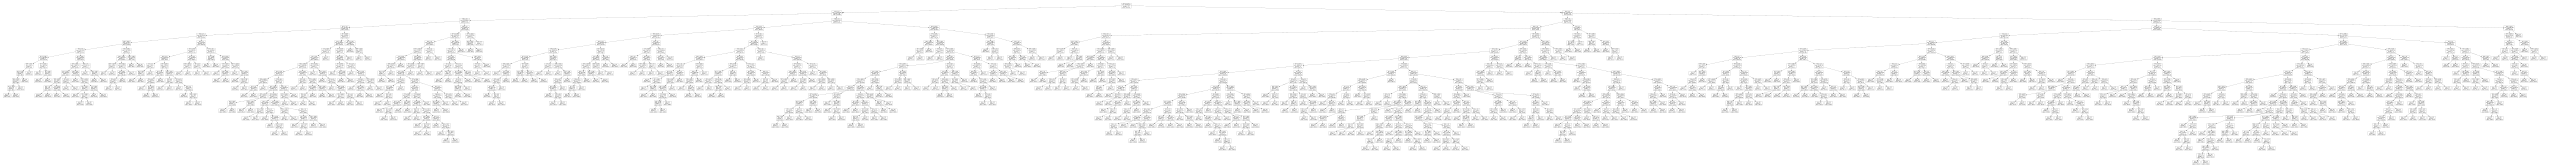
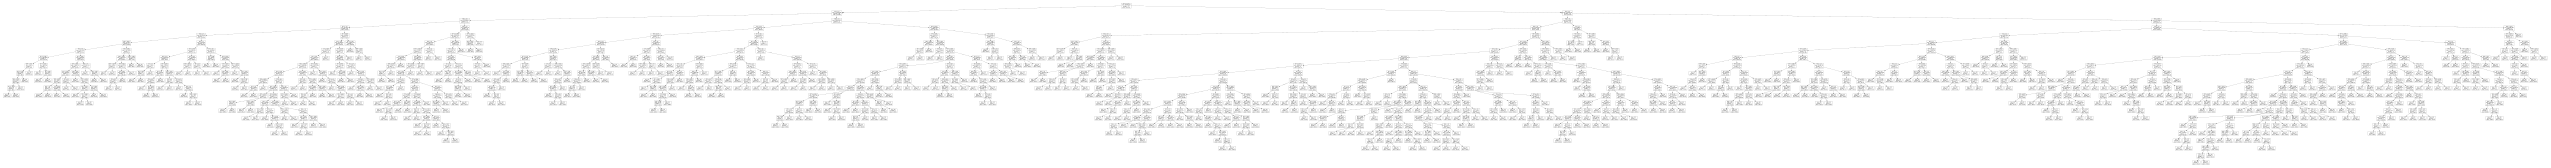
node "mse = 0.0 samples = 1 value = 2689.0": removed
